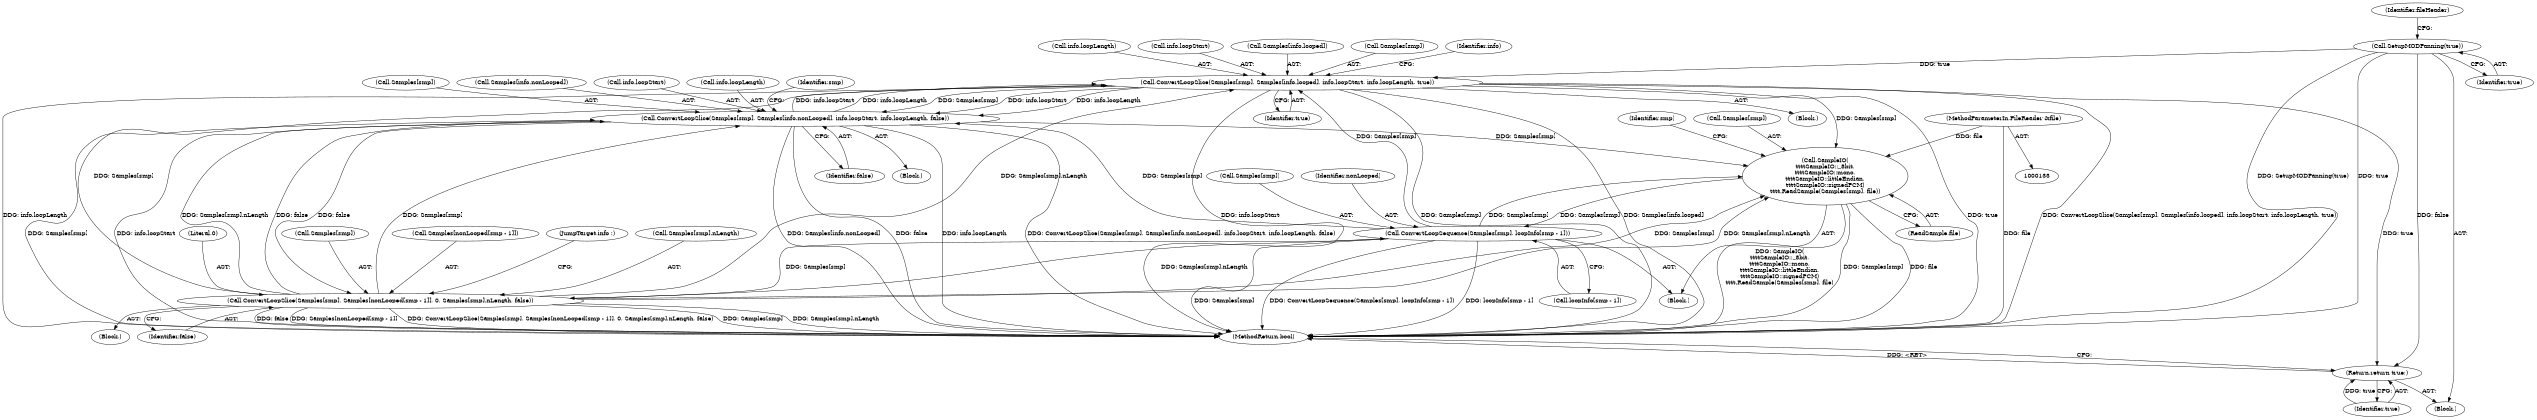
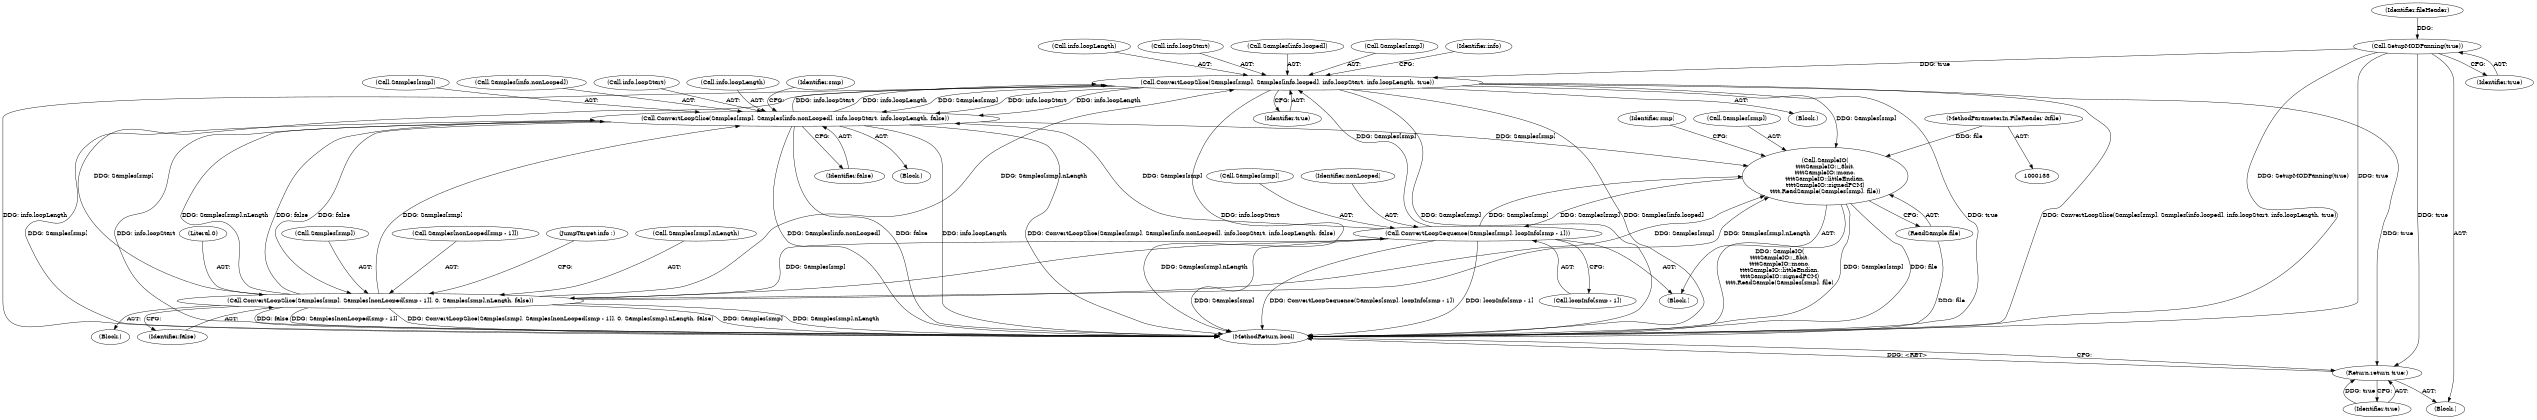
edge "(Identifier,fileHeader)" -> "(Call,SetupMODPanning(true))": label "CFG: " -> "DDG: "
edge "(Call,SetupMODPanning(true))" -> "(Return,return true;)": label "DDG: false" -> "DDG: true"
edge "(MethodParameterIn,FileReader &file)" -> "(MethodReturn,bool)": now "(ReadSample,file)" -> "(MethodReturn,bool)"
